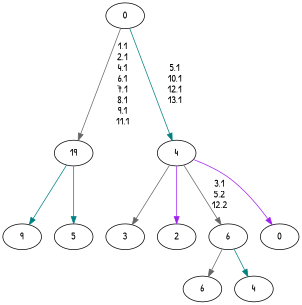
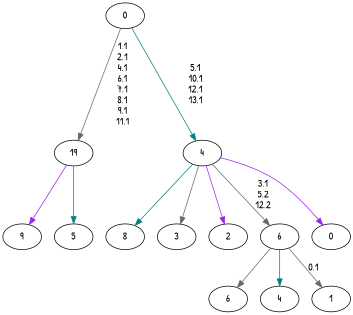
edge "19" -> "9": color teal -> purple
node "8": added
node "1": added
